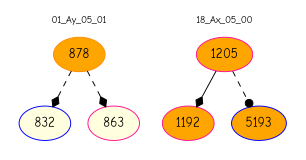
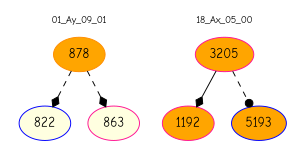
cluster "01_Ay_05_01": label "01_Ay_05_01" -> "01_Ay_09_01"
node "1205": label "1205" -> "3205"
node "832": label "832" -> "822"
